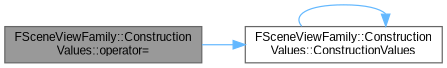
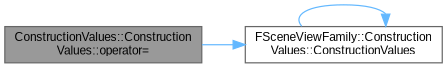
node "FSceneViewFamily::Construction Values::operator=": label "FSceneViewFamily::Construction Values::operator=" -> "ConstructionValues::Construction Values::operator="
